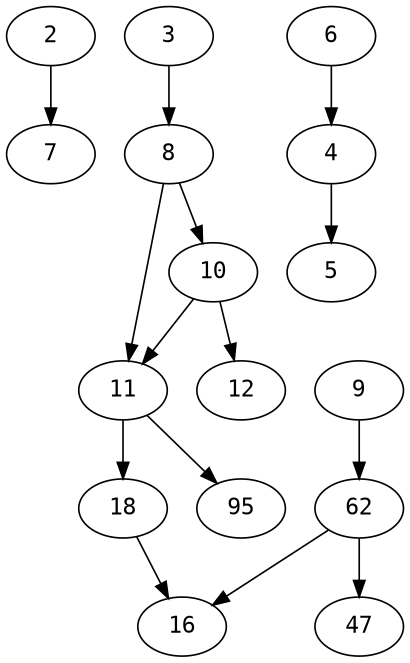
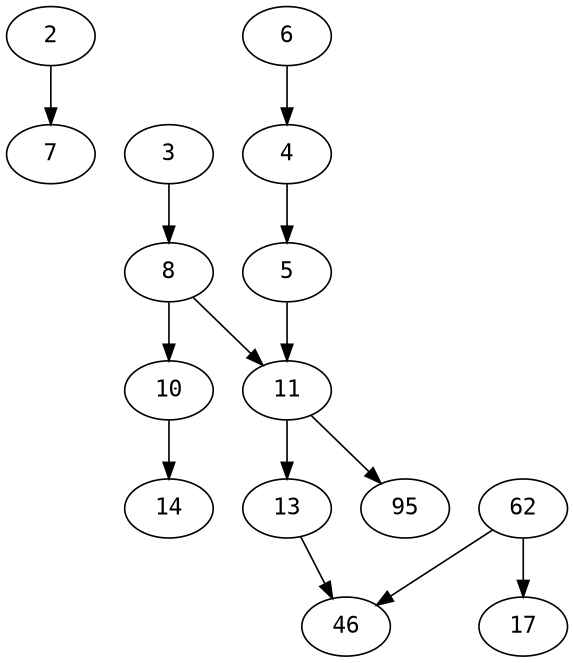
edge "10" -> "11": now "5" -> "11"
node "12": label "12" -> "14"
node "9": removed
node "18": label "18" -> "13"
node "16": label "16" -> "46"
node "47": label "47" -> "17"
